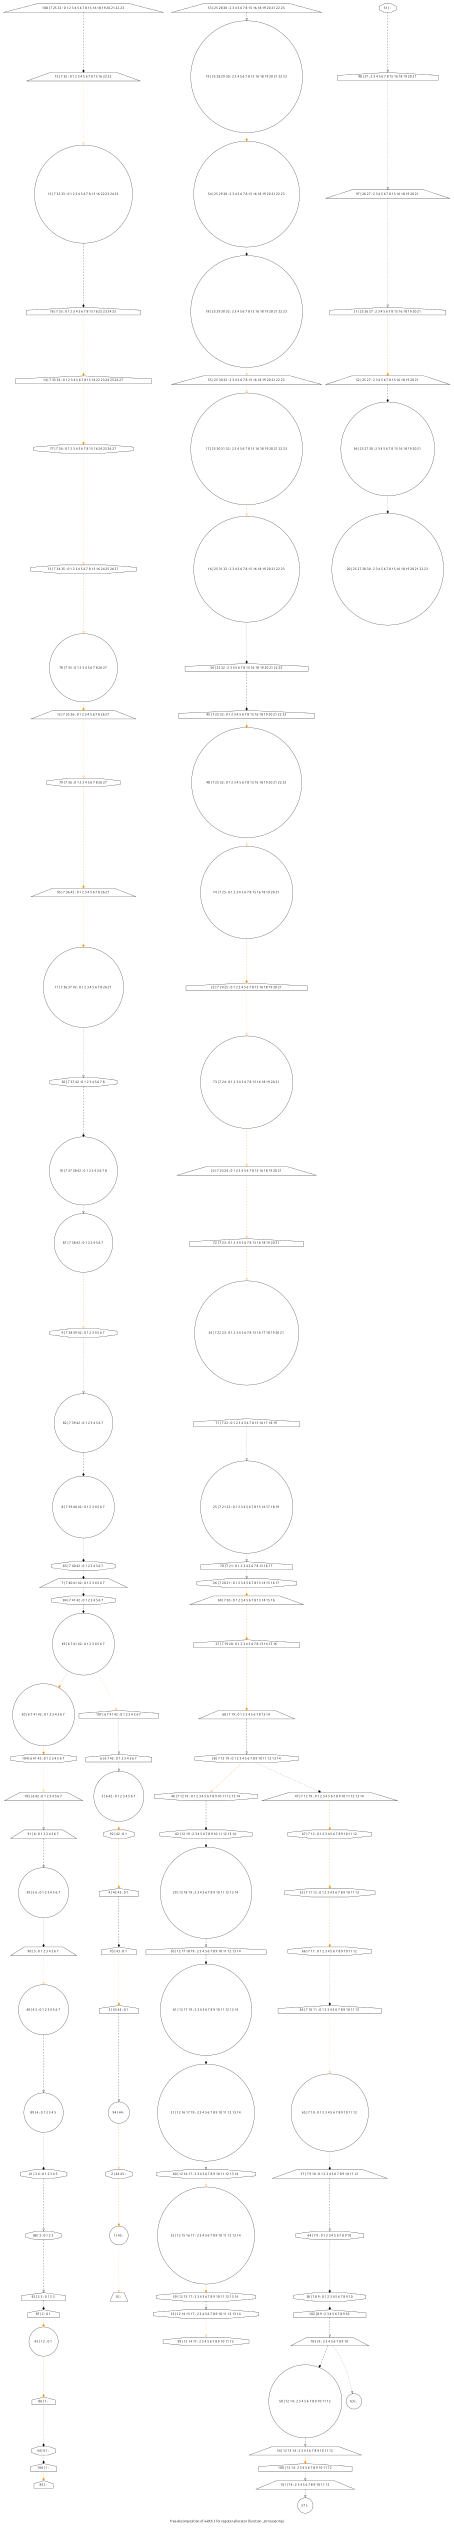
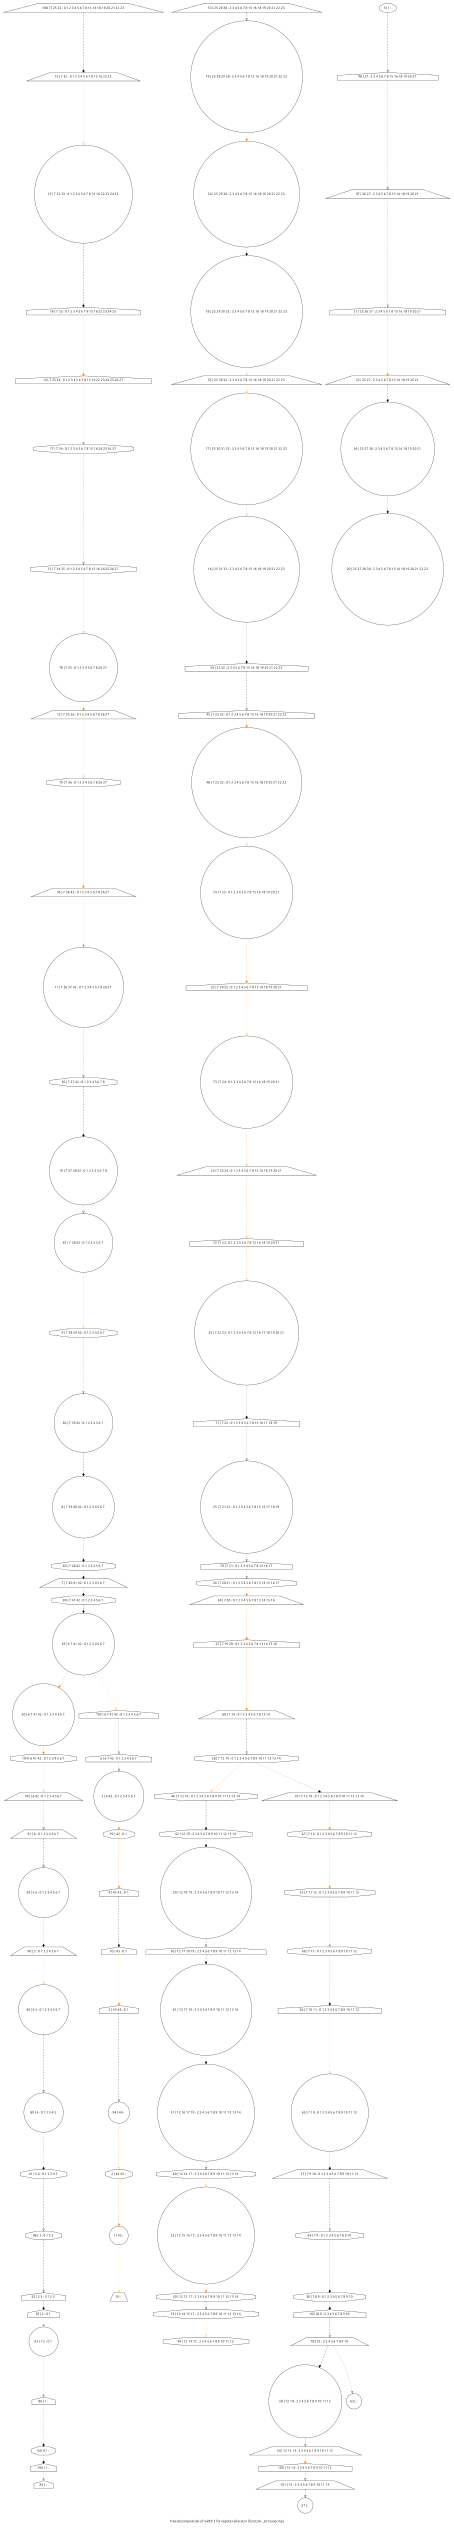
edge "77 | 7 34 : 0 1 2 3 4 5 6 7 8 15 16 24 25 26 27" -> "13 | 7 34 35 : 0 1 2 3 4 5 6 7 8 15 16 24 25 26 27": color darkorange -> black
edge "56 | 25 32 : 2 3 4 5 6 7 8 15 16 18 19 20 21 22 23" -> "45 | 7 25 32 : 0 1 2 3 4 5 6 7 8 15 16 18 19 20 21 22 23": arrowhead diamond -> onormal
edge "24 | 7 22 23 : 0 1 2 3 4 5 6 7 8 15 16 17 18 19 20 21" -> "71 | 7 22 : 0 1 2 3 4 5 6 7 8 15 16 17 18 19": added
